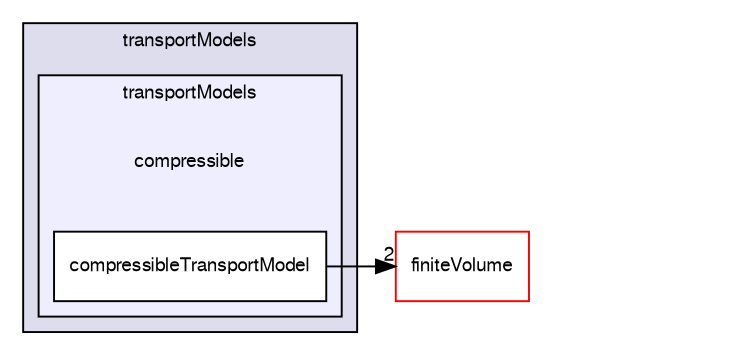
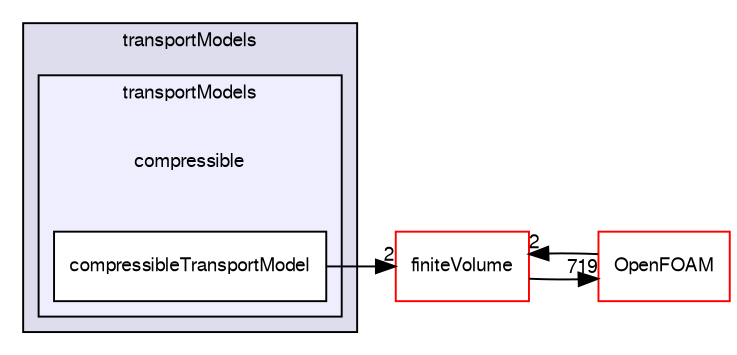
node "OpenFOAM": added
